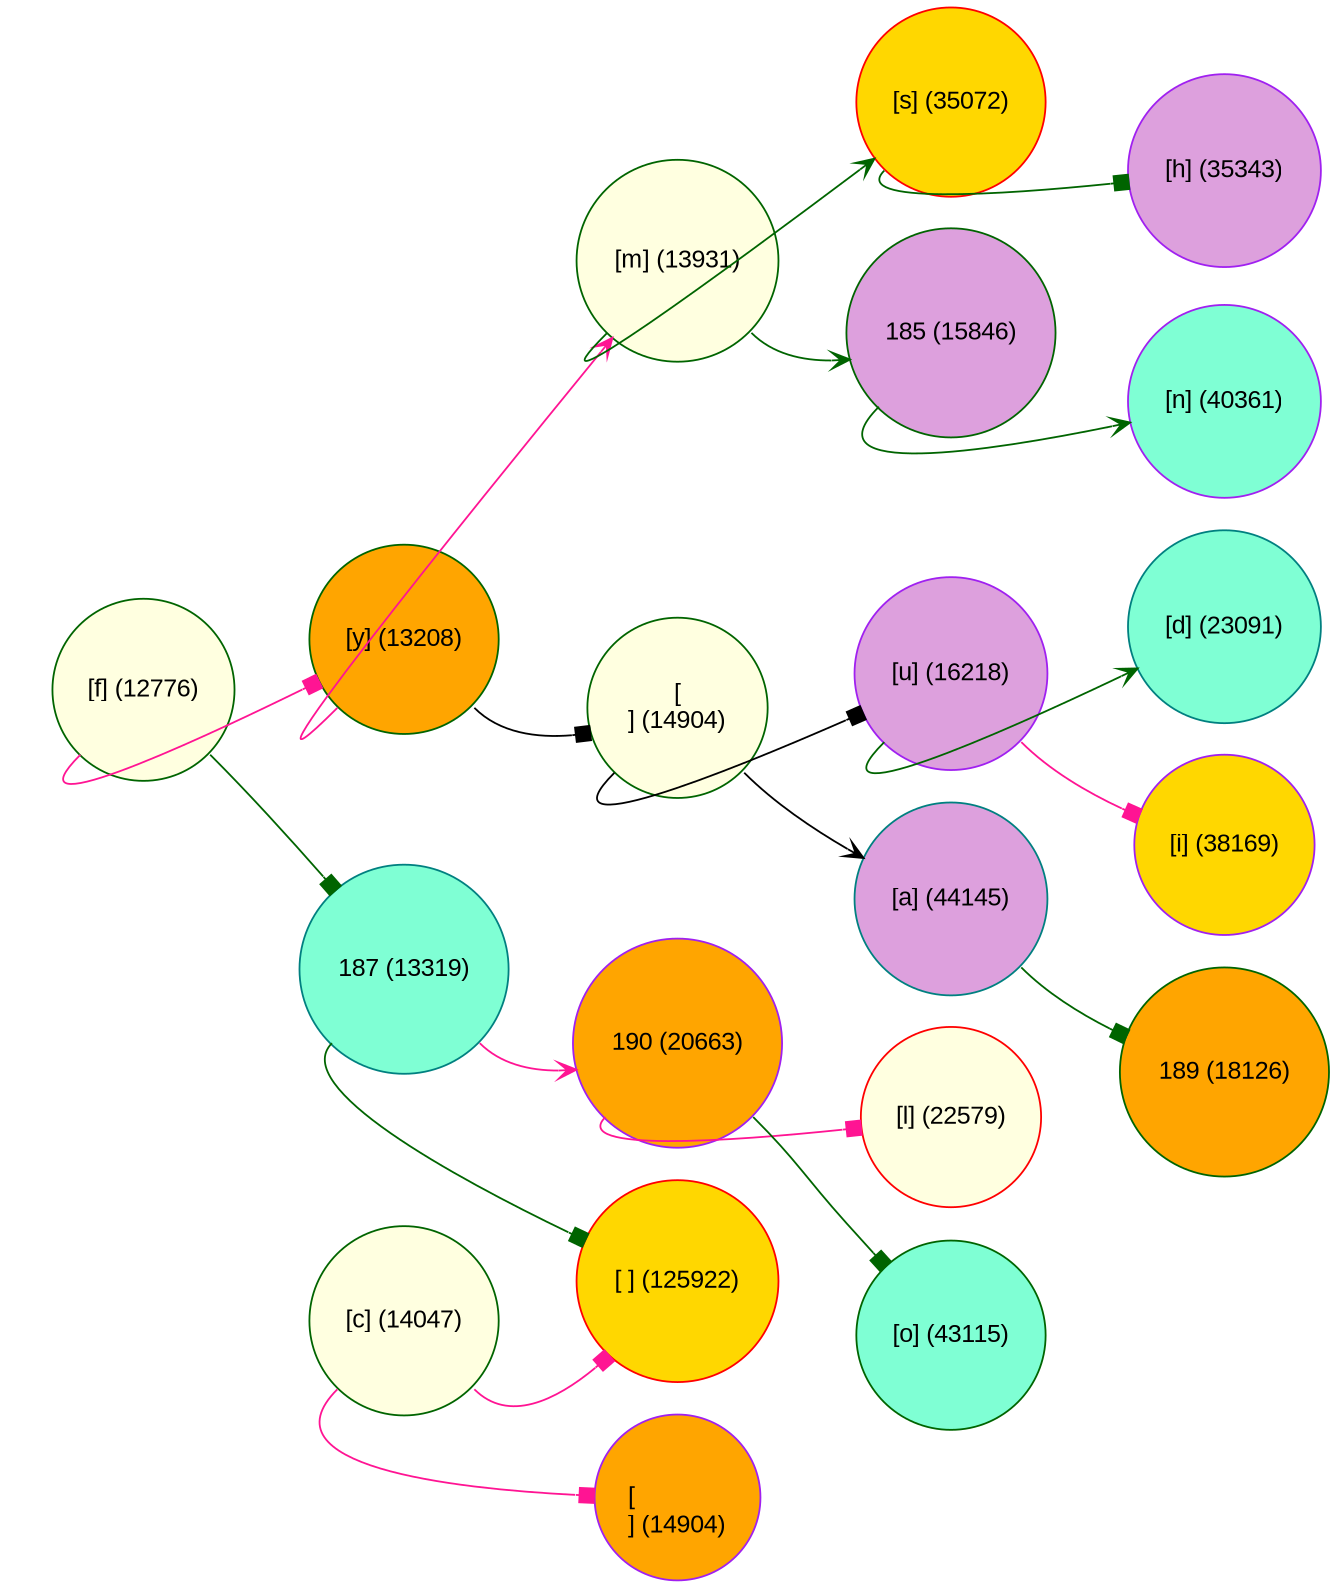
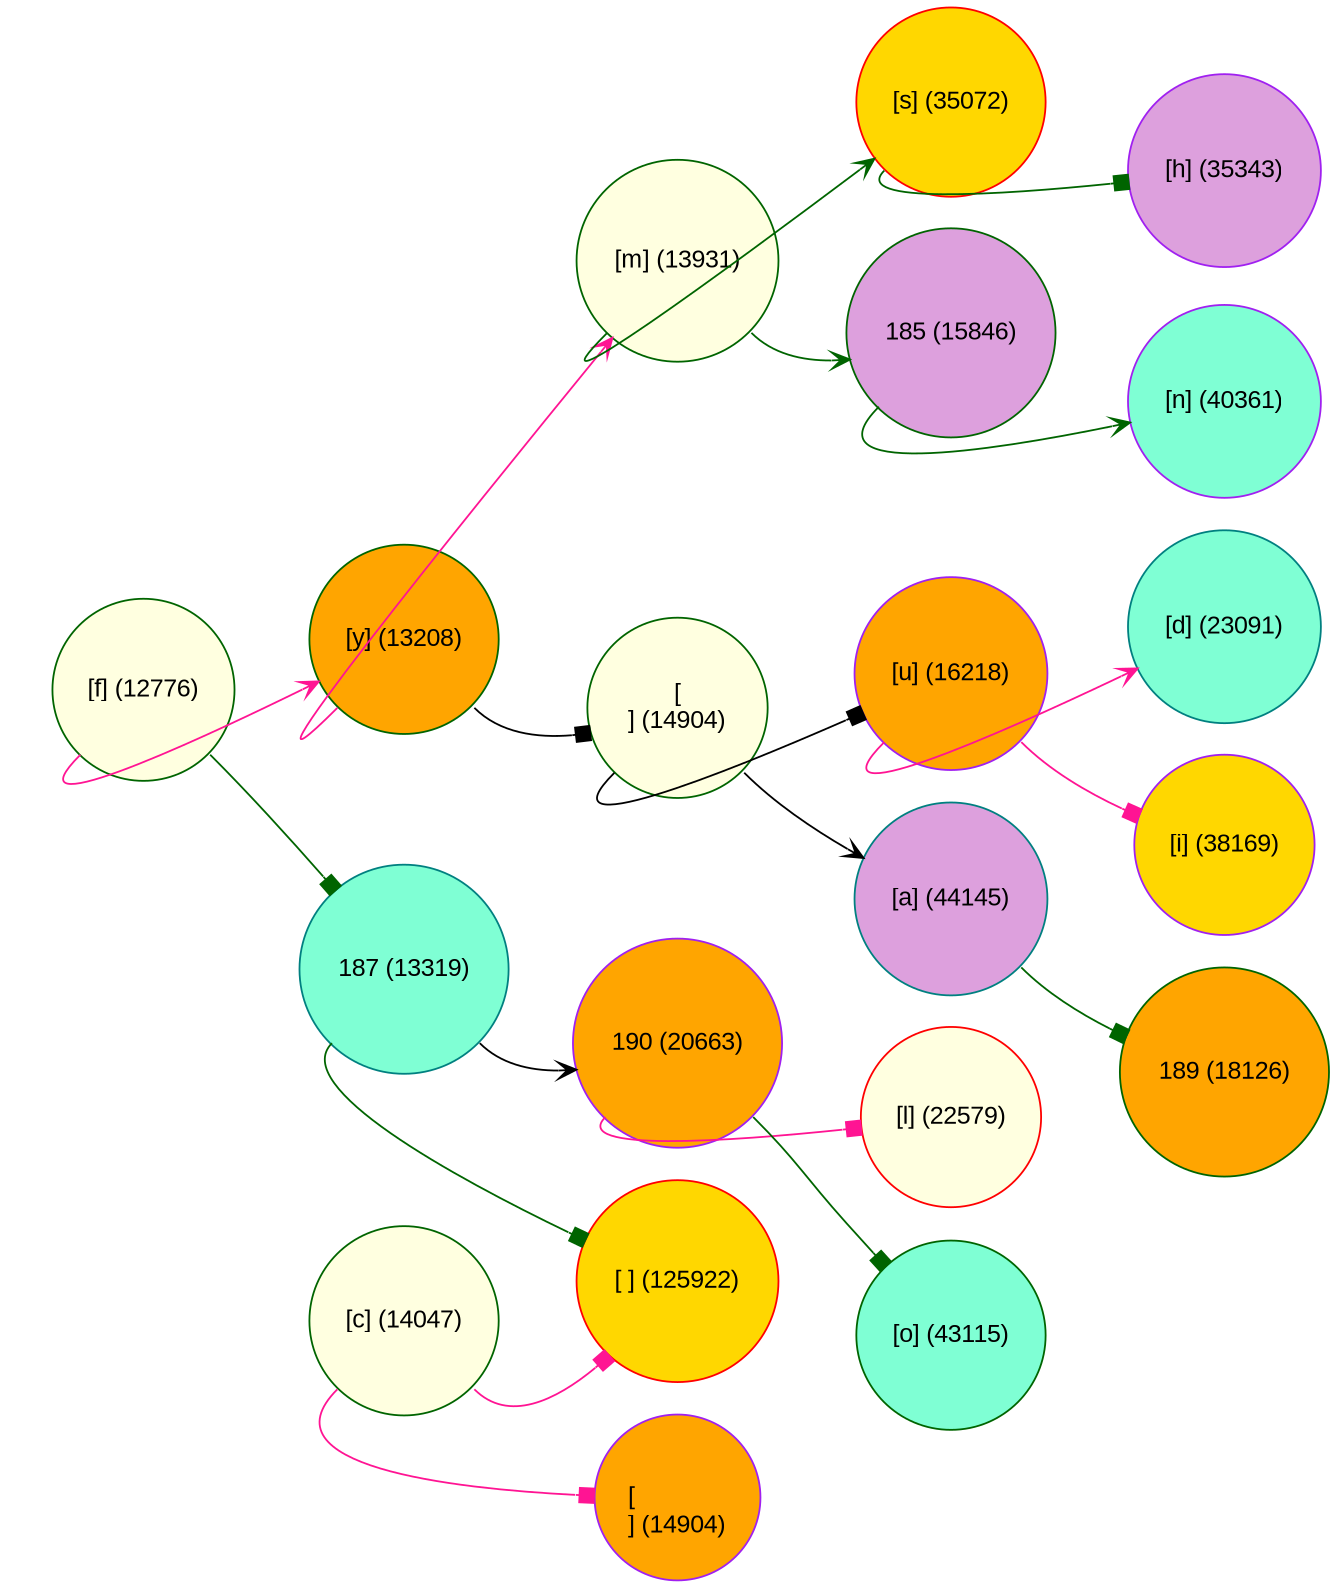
node "[u] (16218)": fillcolor plum -> orange
edge "[u] (16218)" -> "[d] (23091)": color darkgreen -> deeppink
edge "[f] (12776)" -> "[y] (13208)": arrowhead box -> vee
edge "187 (13319)" -> "190 (20663)": color deeppink -> black
